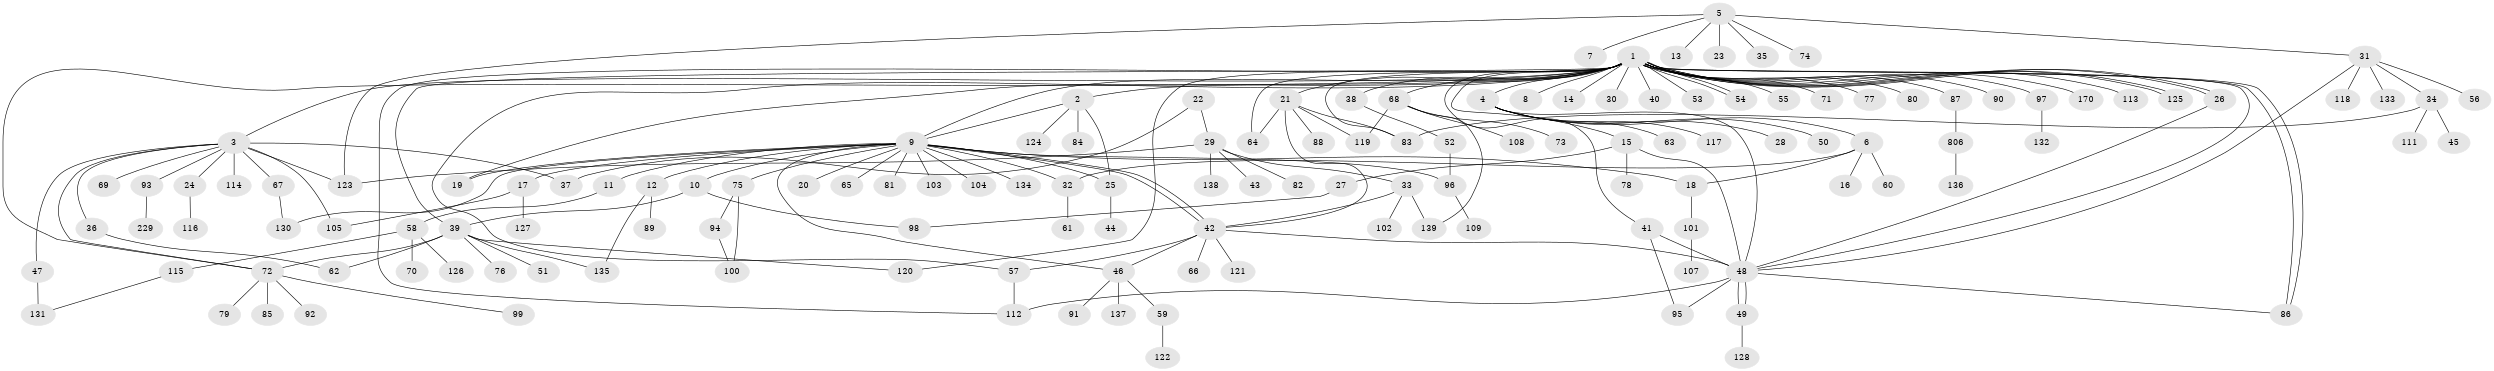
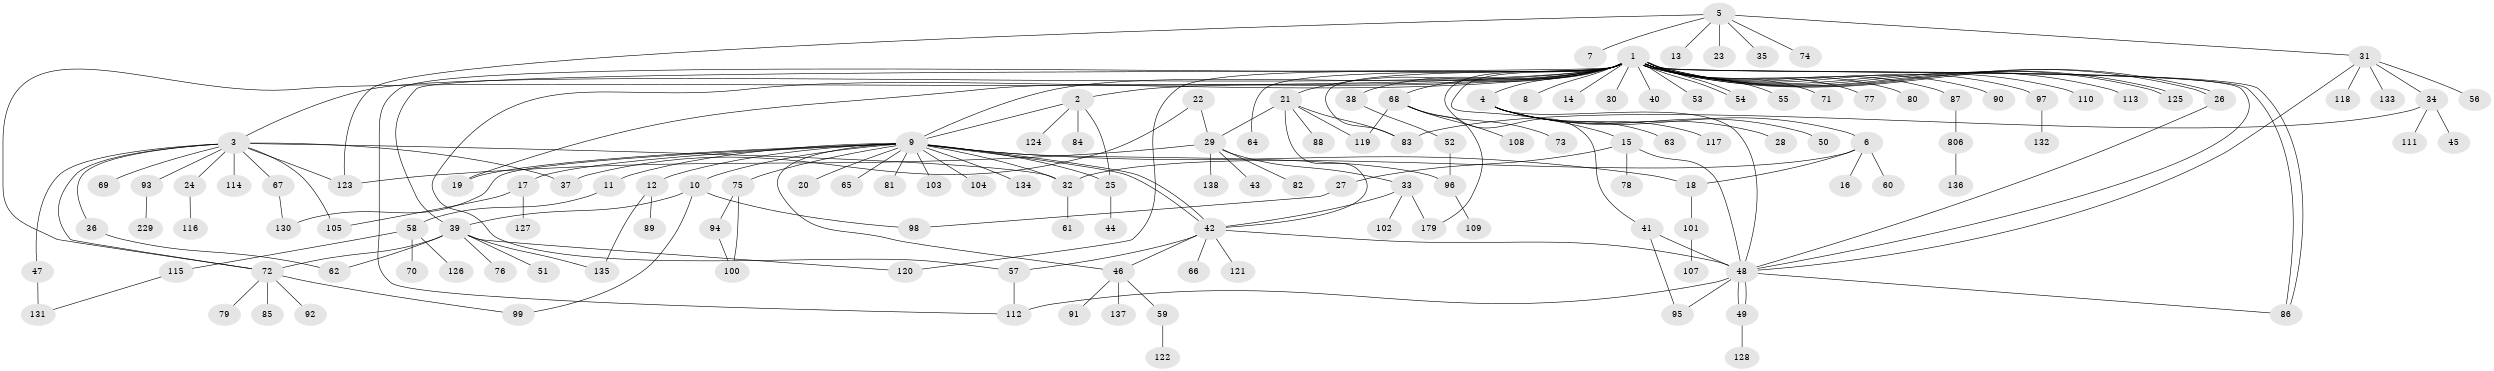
node "170": label "170" -> "110"
edge "21" -- "64": now "21" -- "29"
edge "3" -- "32": added
node "139": label "139" -> "179"
edge "10" -- "99": added
